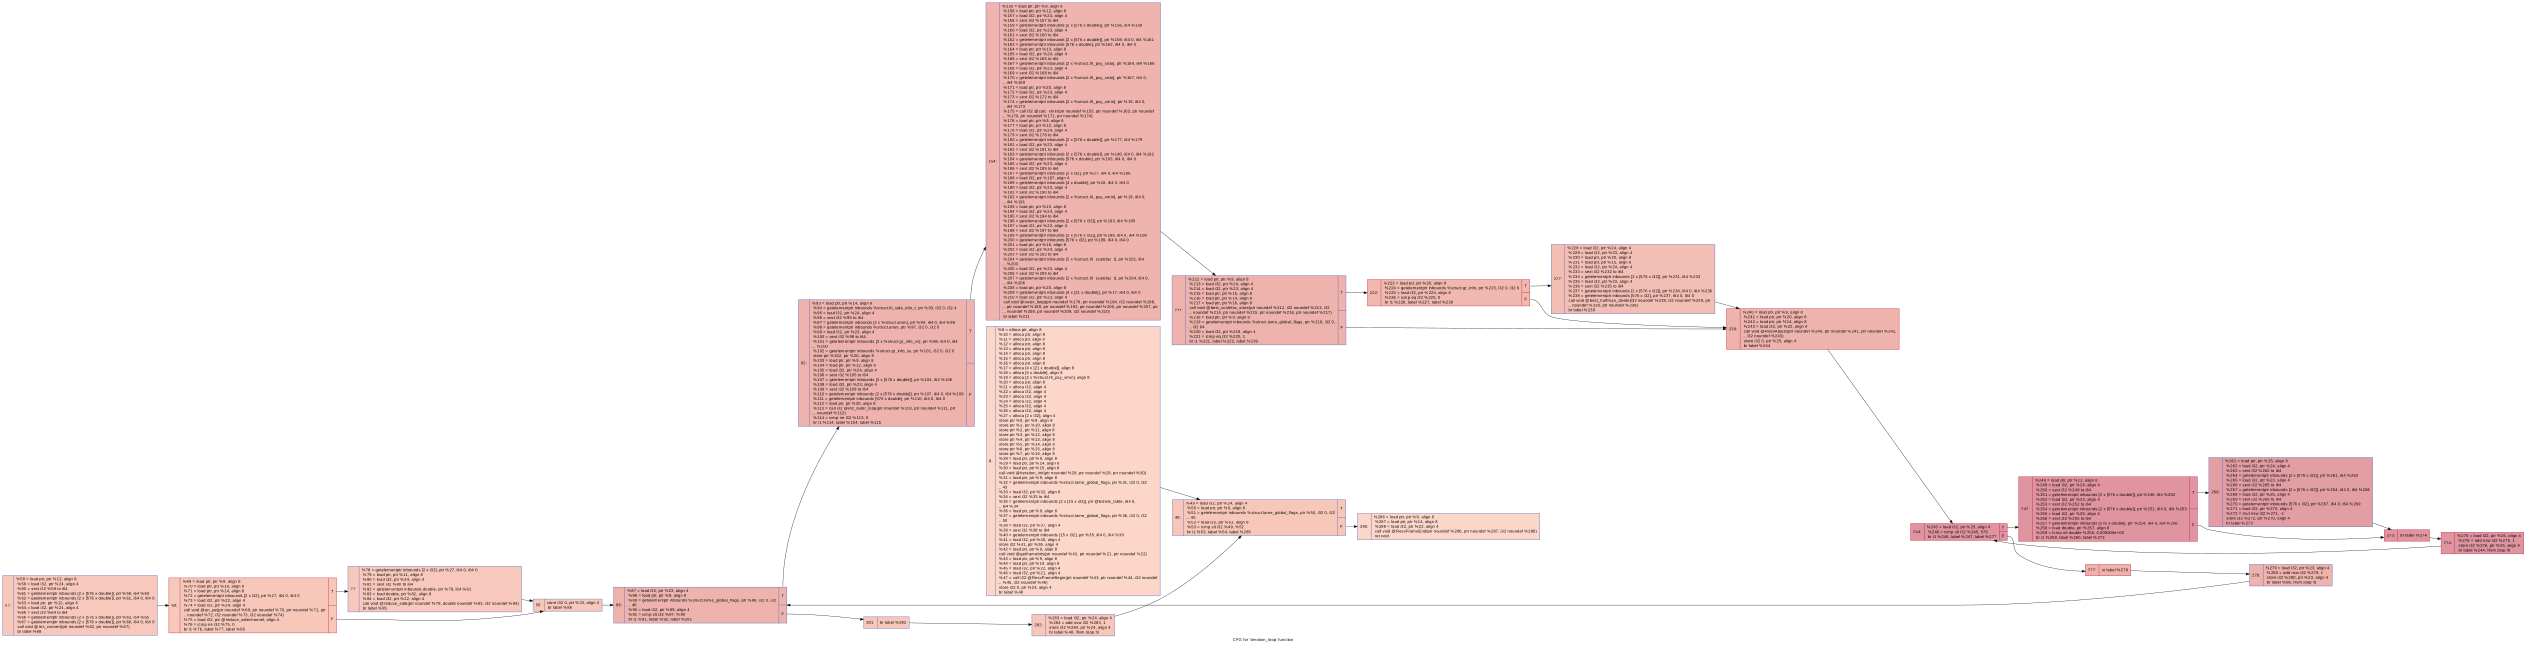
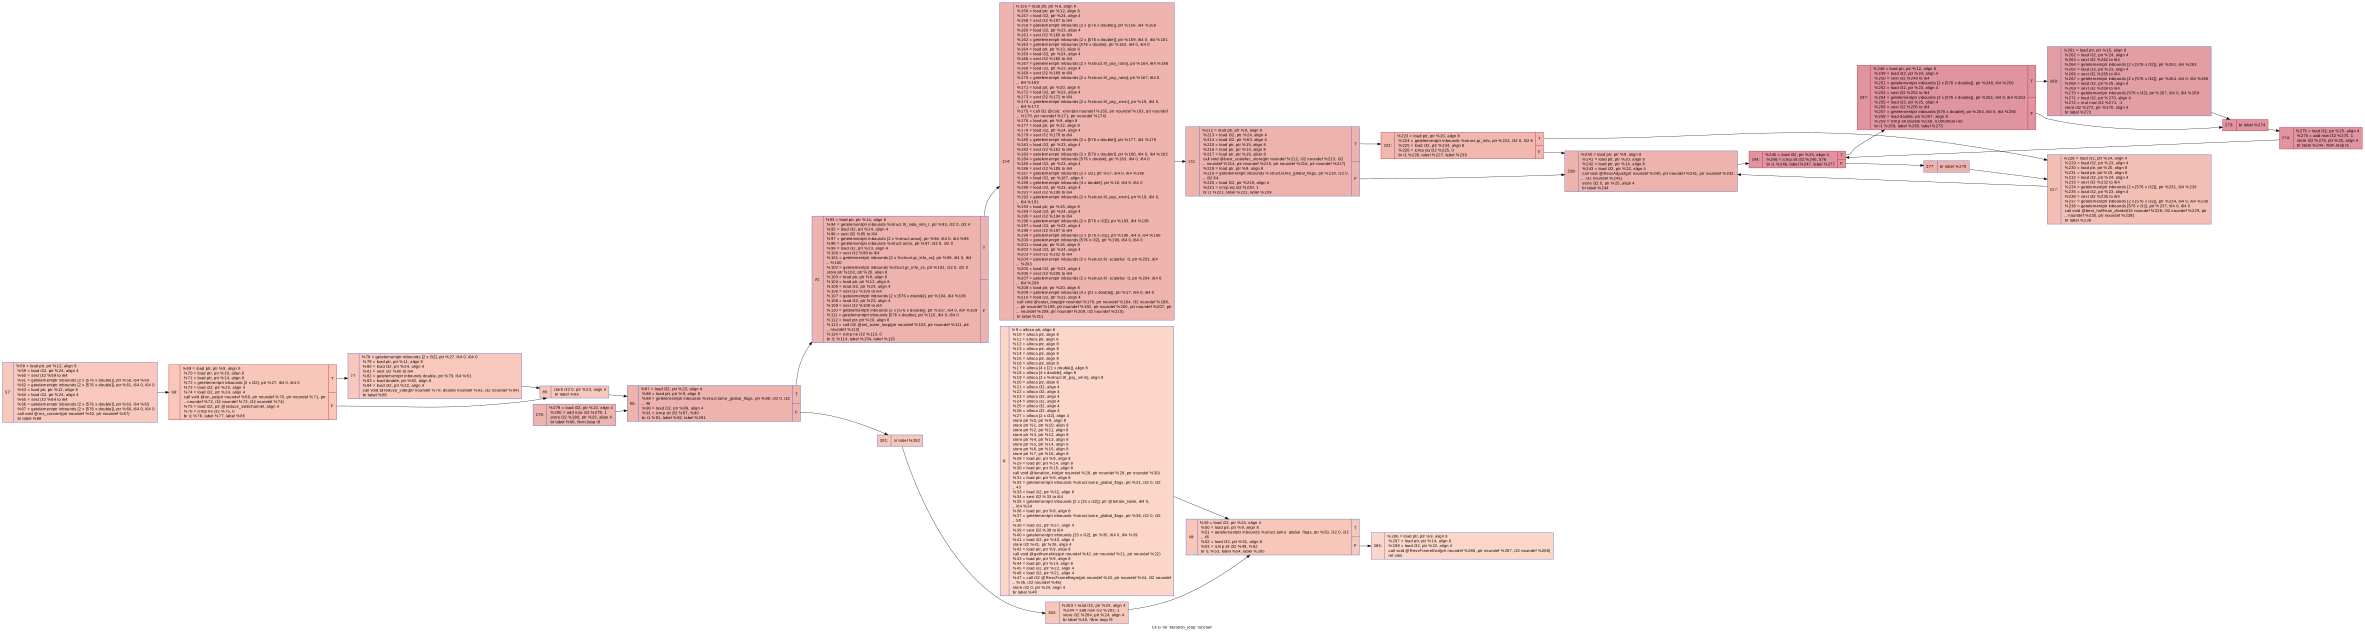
node "211:": text "%214 = load i32, ptr %23, align 4" -> "%214 = load i32, ptr %63, align 4"
node "239:": color #b70d28ff -> #3d50c3ff
node "277:": color #b70d28ff -> #3d50c3ff
edge "277:" -> "278:": now "277:" -> "227:"
